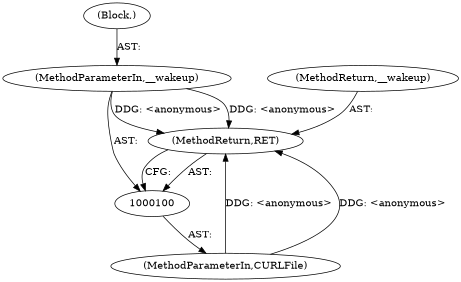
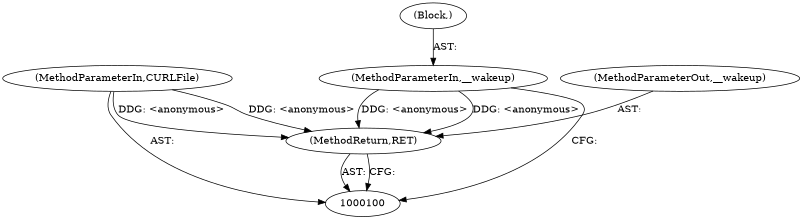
node "(MethodReturn,__wakeup)": label "(MethodReturn,__wakeup)" -> "(MethodParameterOut,__wakeup)"
edge "(MethodParameterIn,__wakeup)" -> "1000100": label "AST: " -> "CFG: "
edge "1000100" -> "(MethodParameterIn,CURLFile)": reversed
